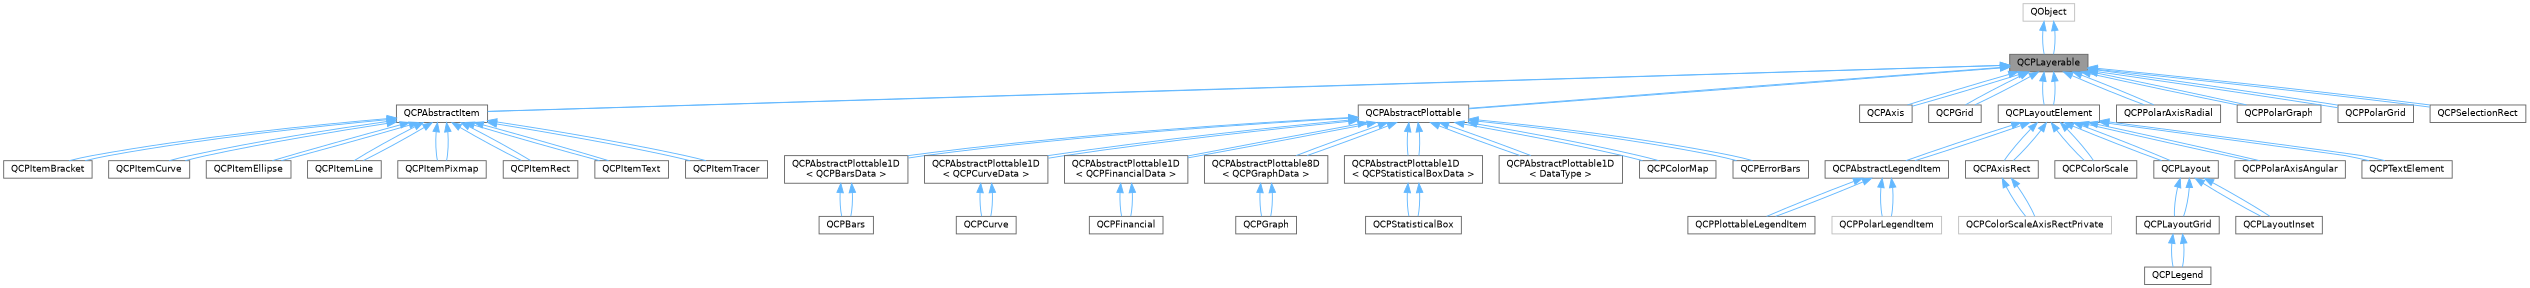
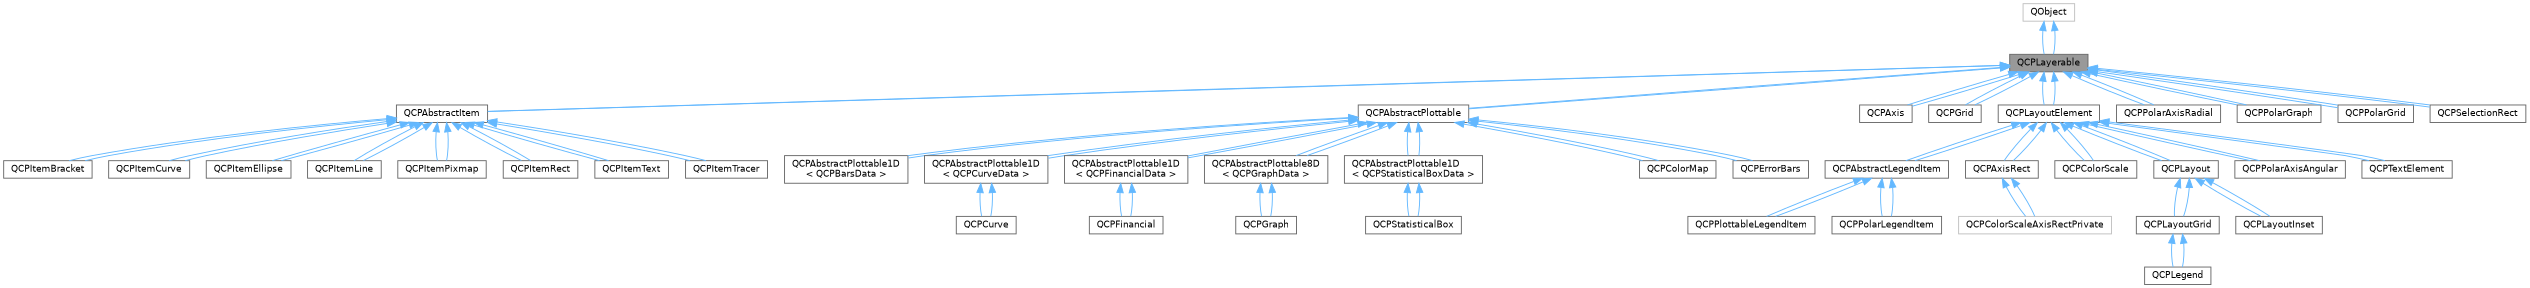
node "QCPAbstractPlottable1D < DataType >": removed
node "QCPBars": removed
node "QCPPolarLegendItem": color grey75 -> gray40
